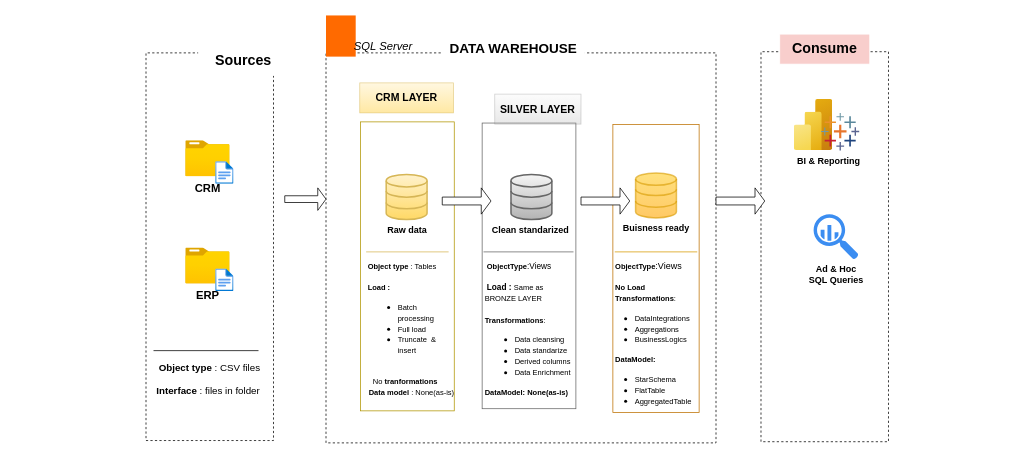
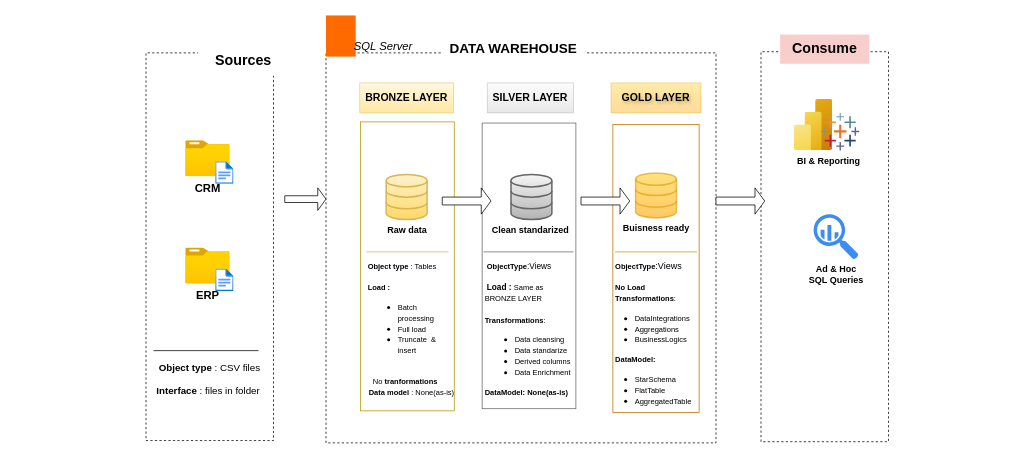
node "CRM LAYER": label "CRM LAYER" -> "BRONZE LAYER"
node "GOLD LAYER": added
node "SILVER LAYER": moved (538, 109) -> (530, 98)
